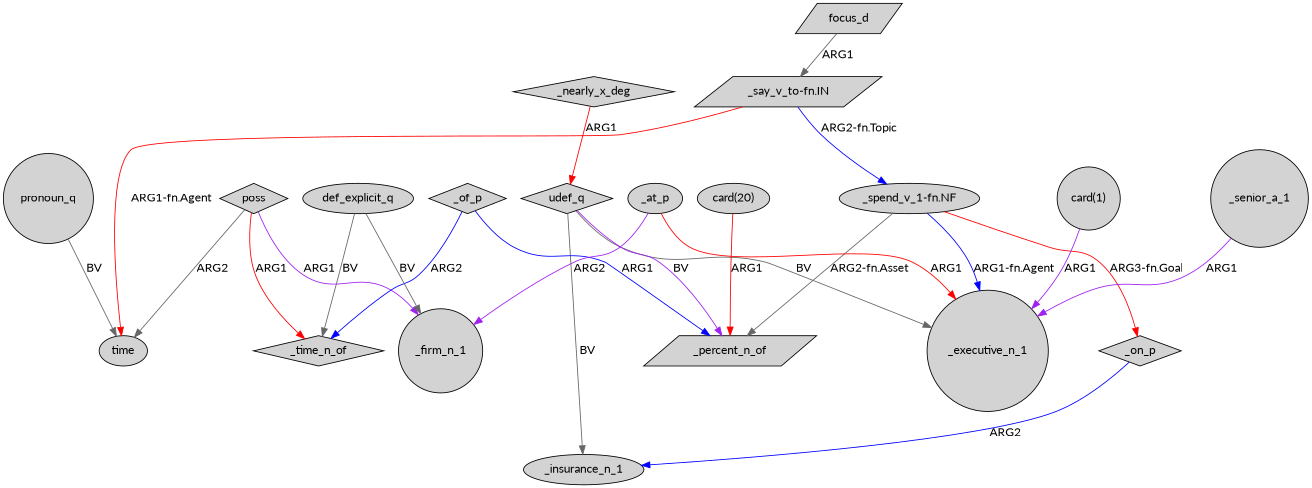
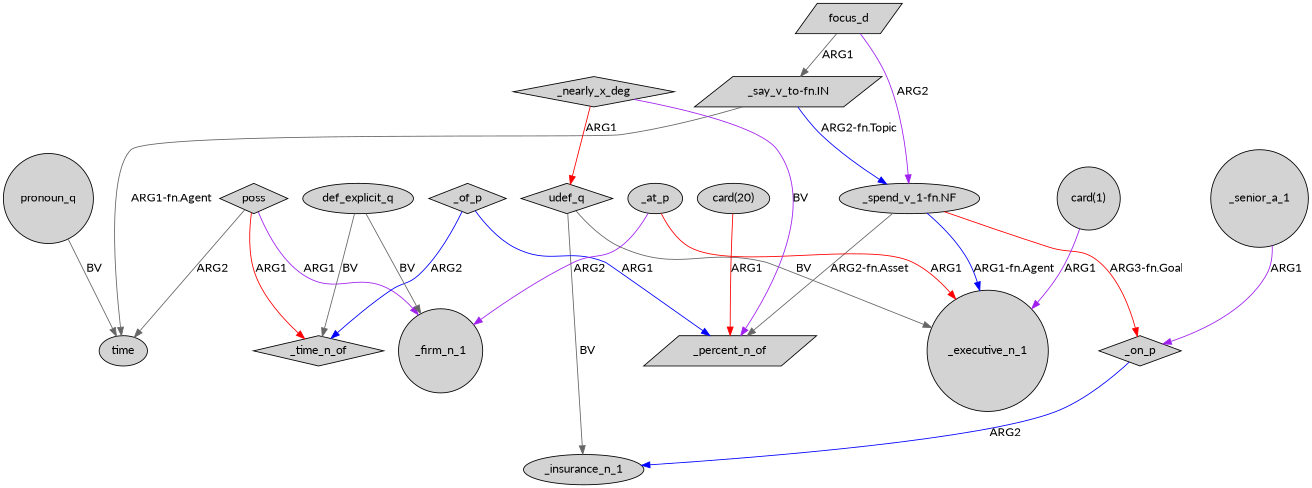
edge "focus_d" -> "_spend_v_1-fn.NF": added, label "ARG2"
edge "_say_v_to-fn.IN" -> "time": color red -> gray40
edge "udef_q" -> "_percent_n_of": now "_nearly_x_deg" -> "_percent_n_of"
edge "_senior_a_1" -> "_executive_n_1": now "_senior_a_1" -> "_on_p"
